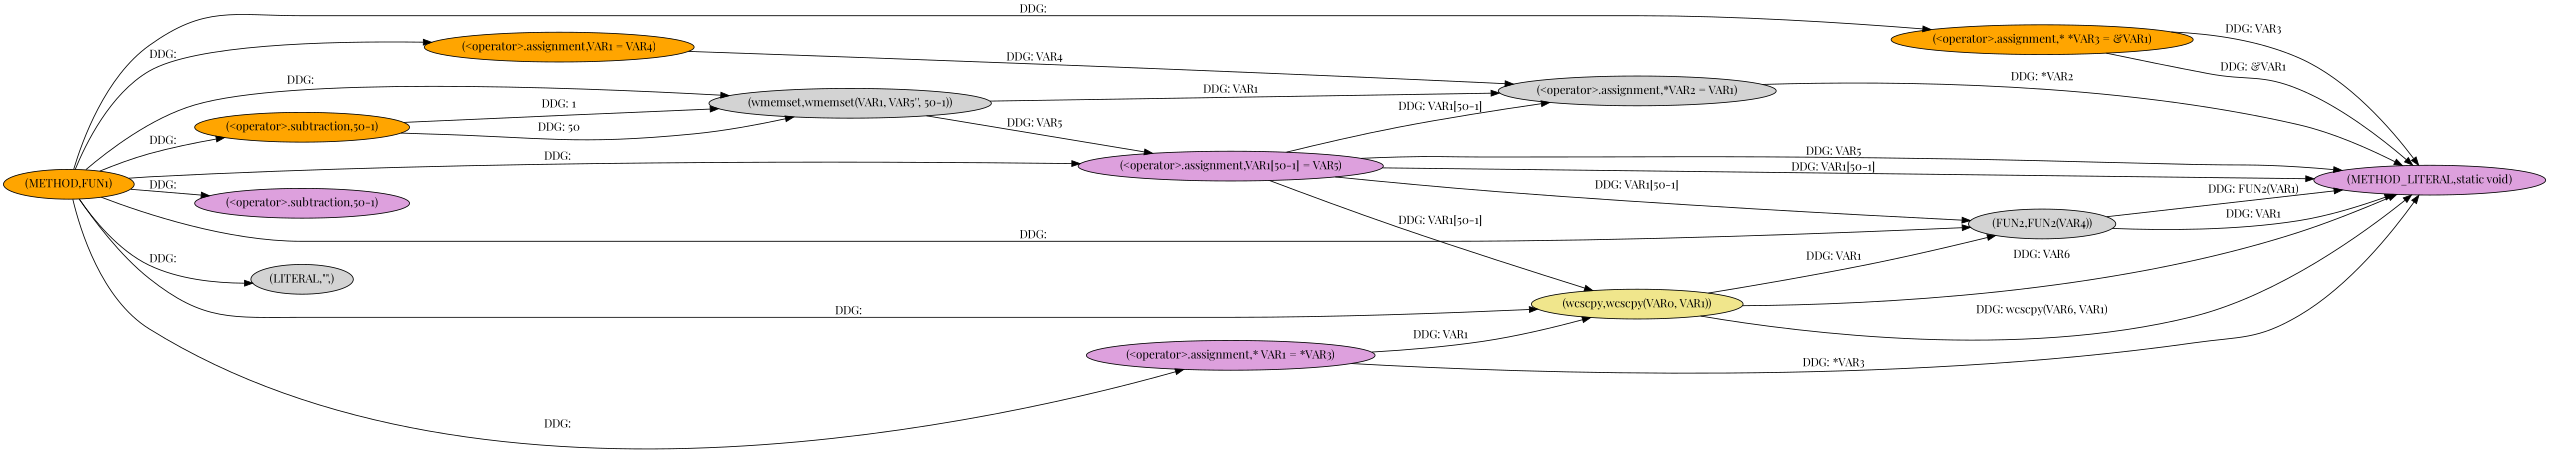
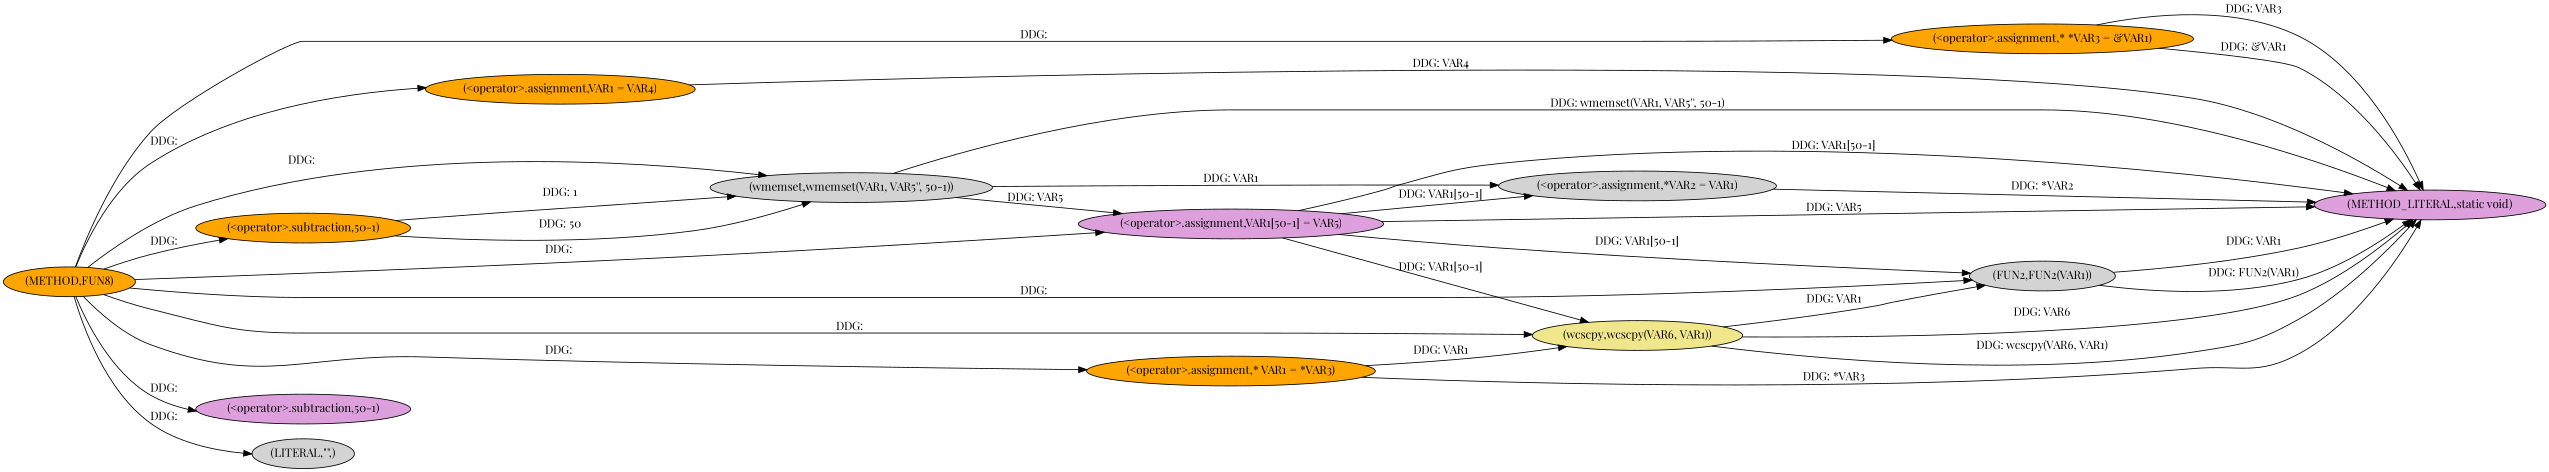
edge "(<operator>.assignment,VAR1 = VAR4)" -> "(<operator>.assignment,*VAR2 = VAR1)": now "(<operator>.assignment,VAR1 = VAR4)" -> "(METHOD_LITERAL,static void)"
edge "(wmemset,wmemset(VAR1, VAR5'', 50-1))" -> "(METHOD_LITERAL,static void)": added, label "DDG: wmemset(VAR1, VAR5'', 50-1)"
node "(METHOD,FUN1)": label "(METHOD,FUN1)" -> "(METHOD,FUN8)"
node "(FUN2,FUN2(VAR4))": label "(FUN2,FUN2(VAR4))" -> "(FUN2,FUN2(VAR1))"
node "(wcscpy,wcscpy(VAR0, VAR1))": label "(wcscpy,wcscpy(VAR0, VAR1))" -> "(wcscpy,wcscpy(VAR6, VAR1))"
node "(<operator>.assignment,* VAR1 = *VAR3)": fillcolor plum -> orange
